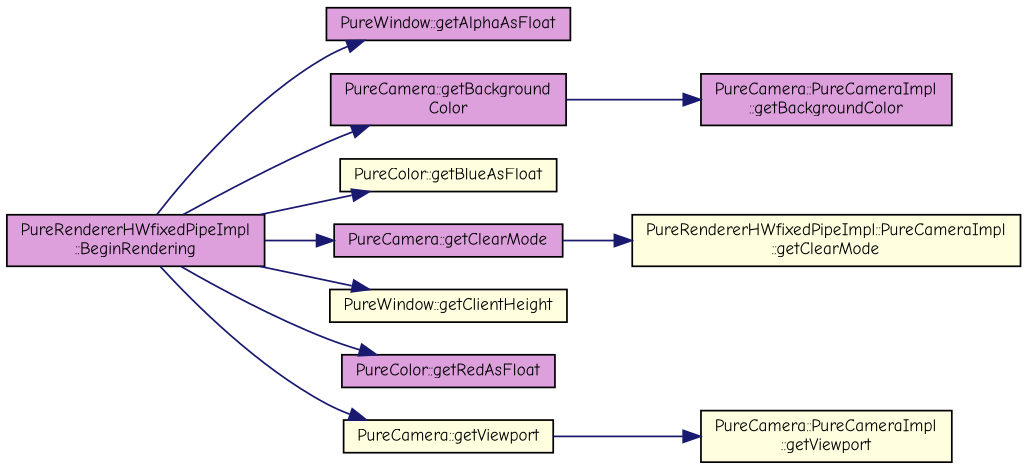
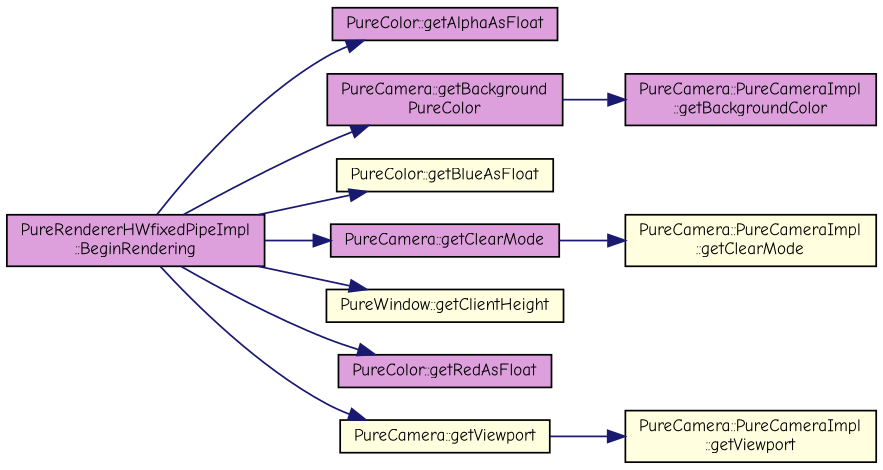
node "PureWindow::getAlphaAsFloat": label "PureWindow::getAlphaAsFloat" -> "PureColor::getAlphaAsFloat"
node "PureCamera::getBackground Color": label "PureCamera::getBackground Color" -> "PureCamera::getBackground PureColor"
node "PureRendererHWfixedPipeImpl::PureCameraImpl ::getClearMode": label "PureRendererHWfixedPipeImpl::PureCameraImpl ::getClearMode" -> "PureCamera::PureCameraImpl ::getClearMode"
